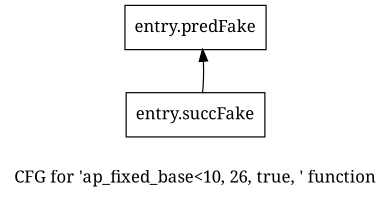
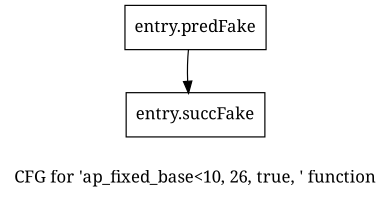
edge "entry.succFake" -> "entry.predFake": reversed
